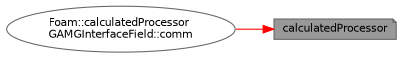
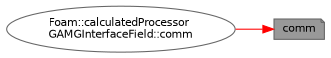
node "calculatedProcessor": label "calculatedProcessor" -> "comm"
